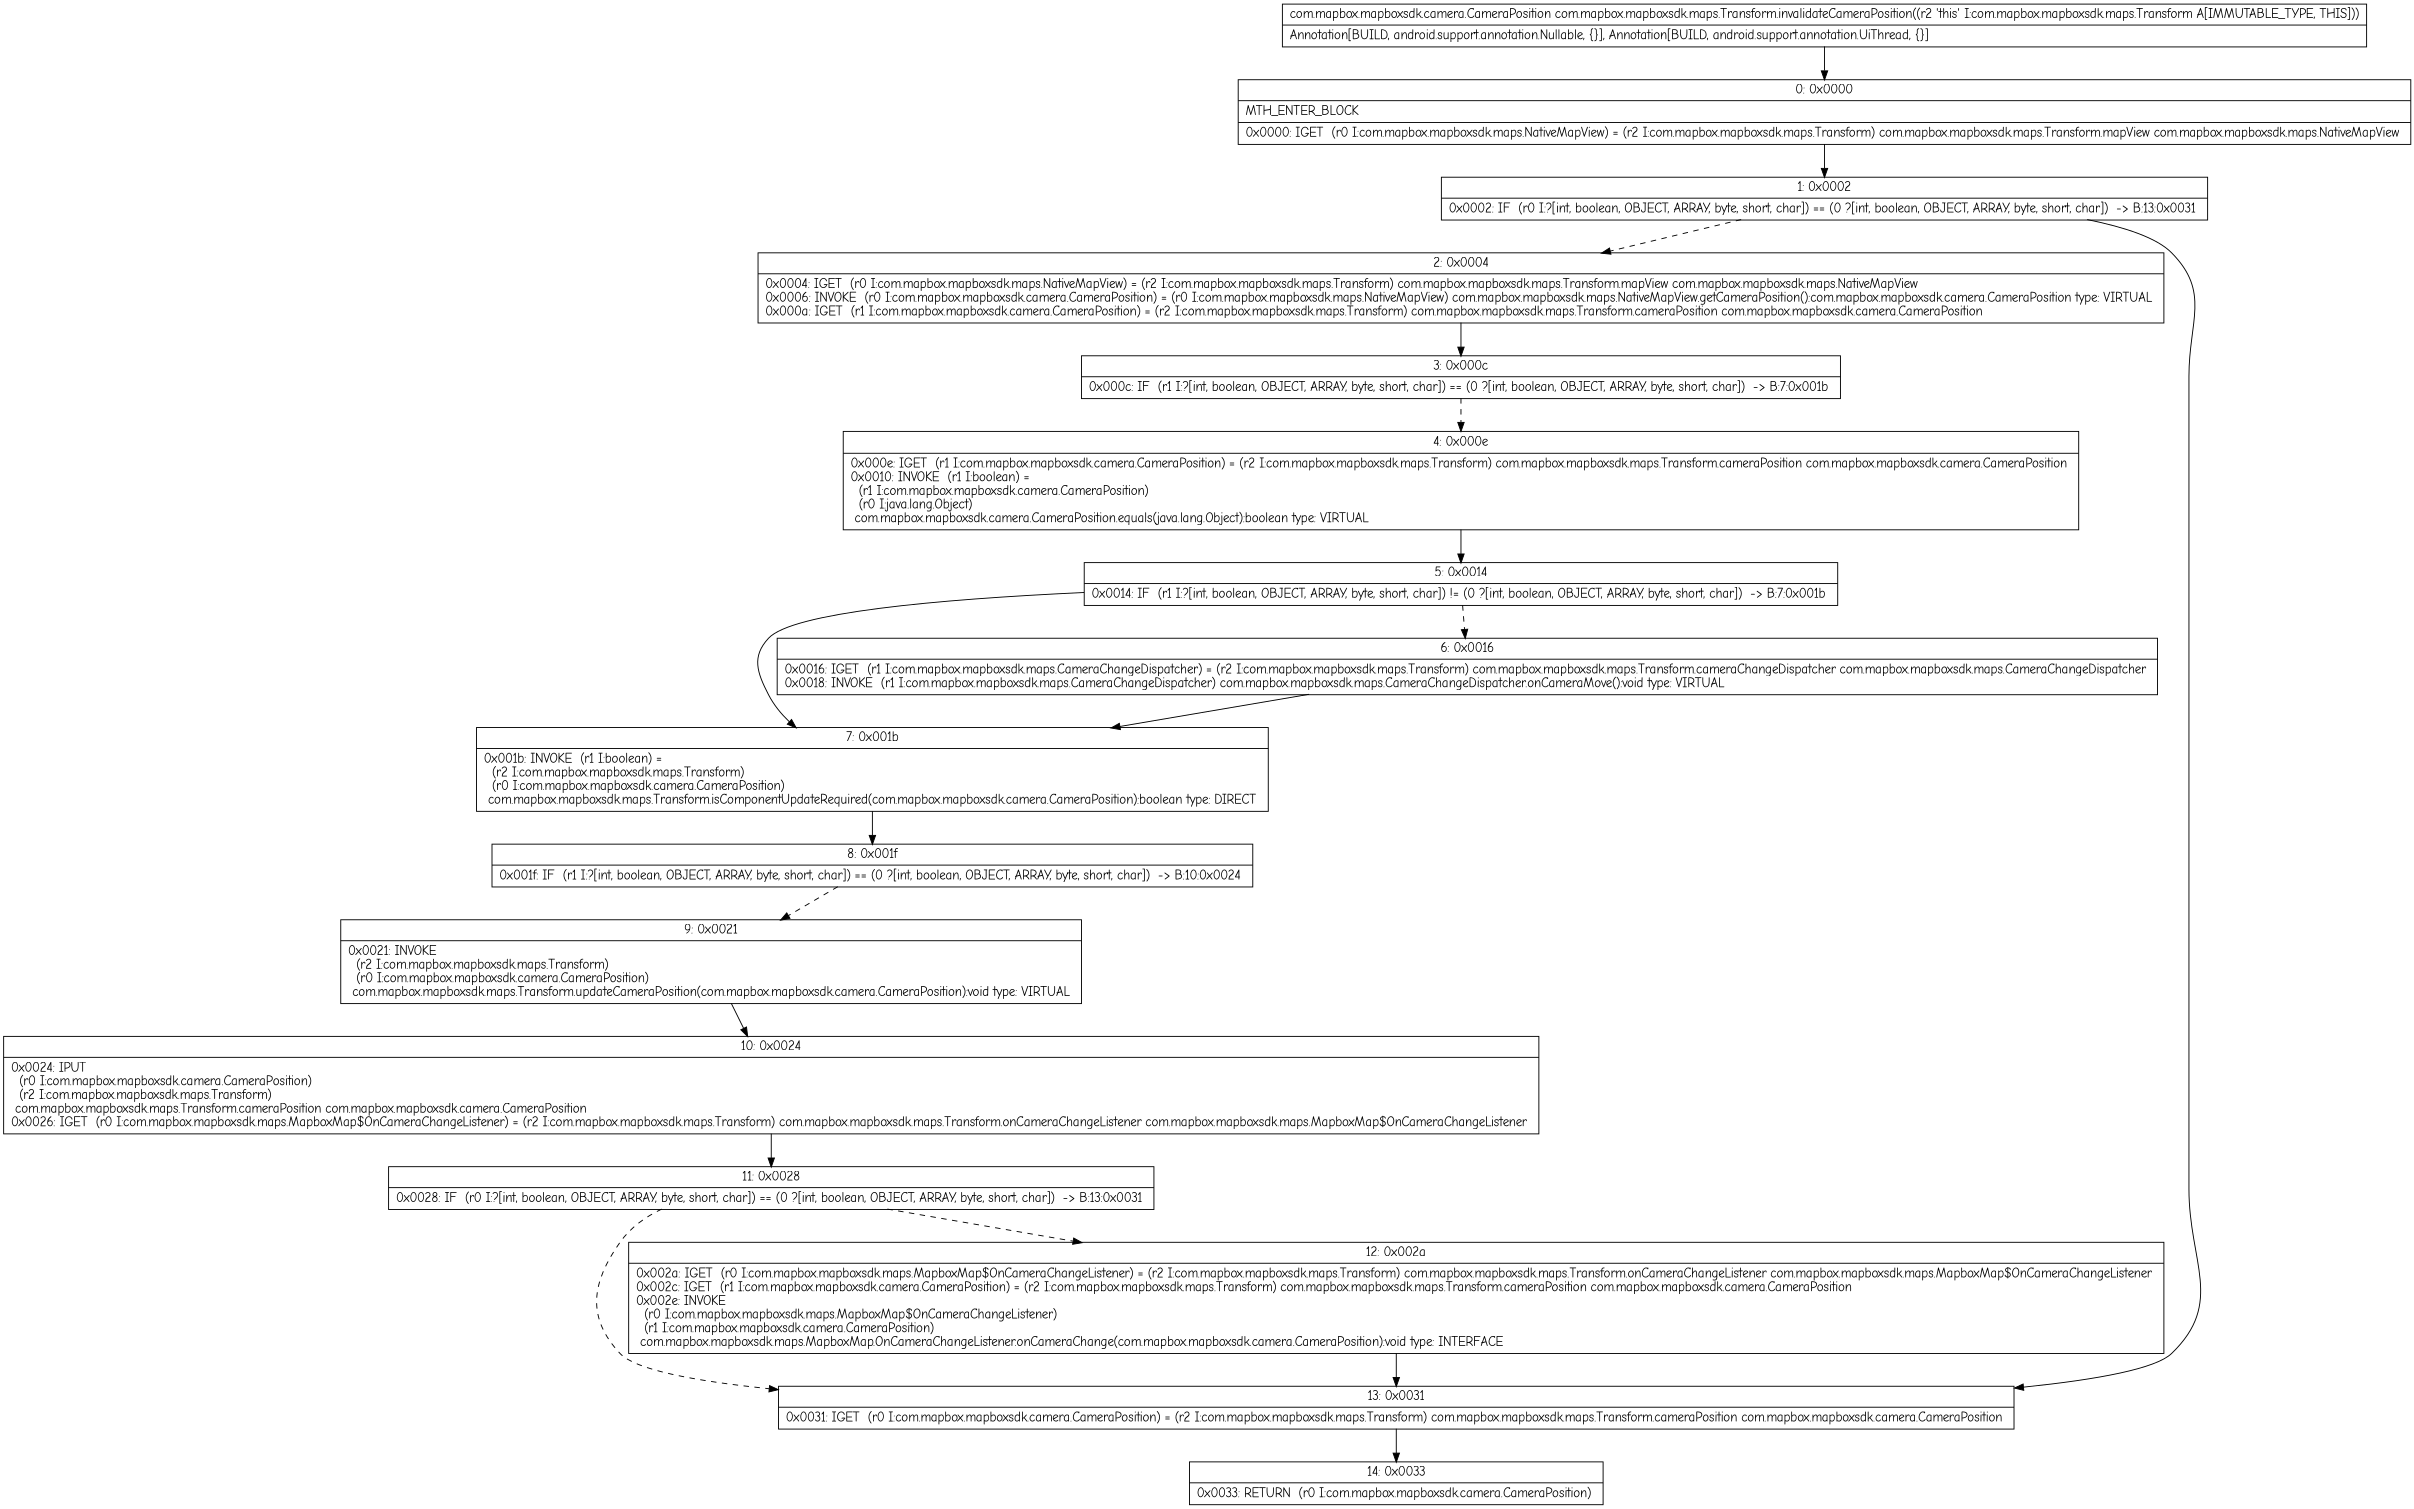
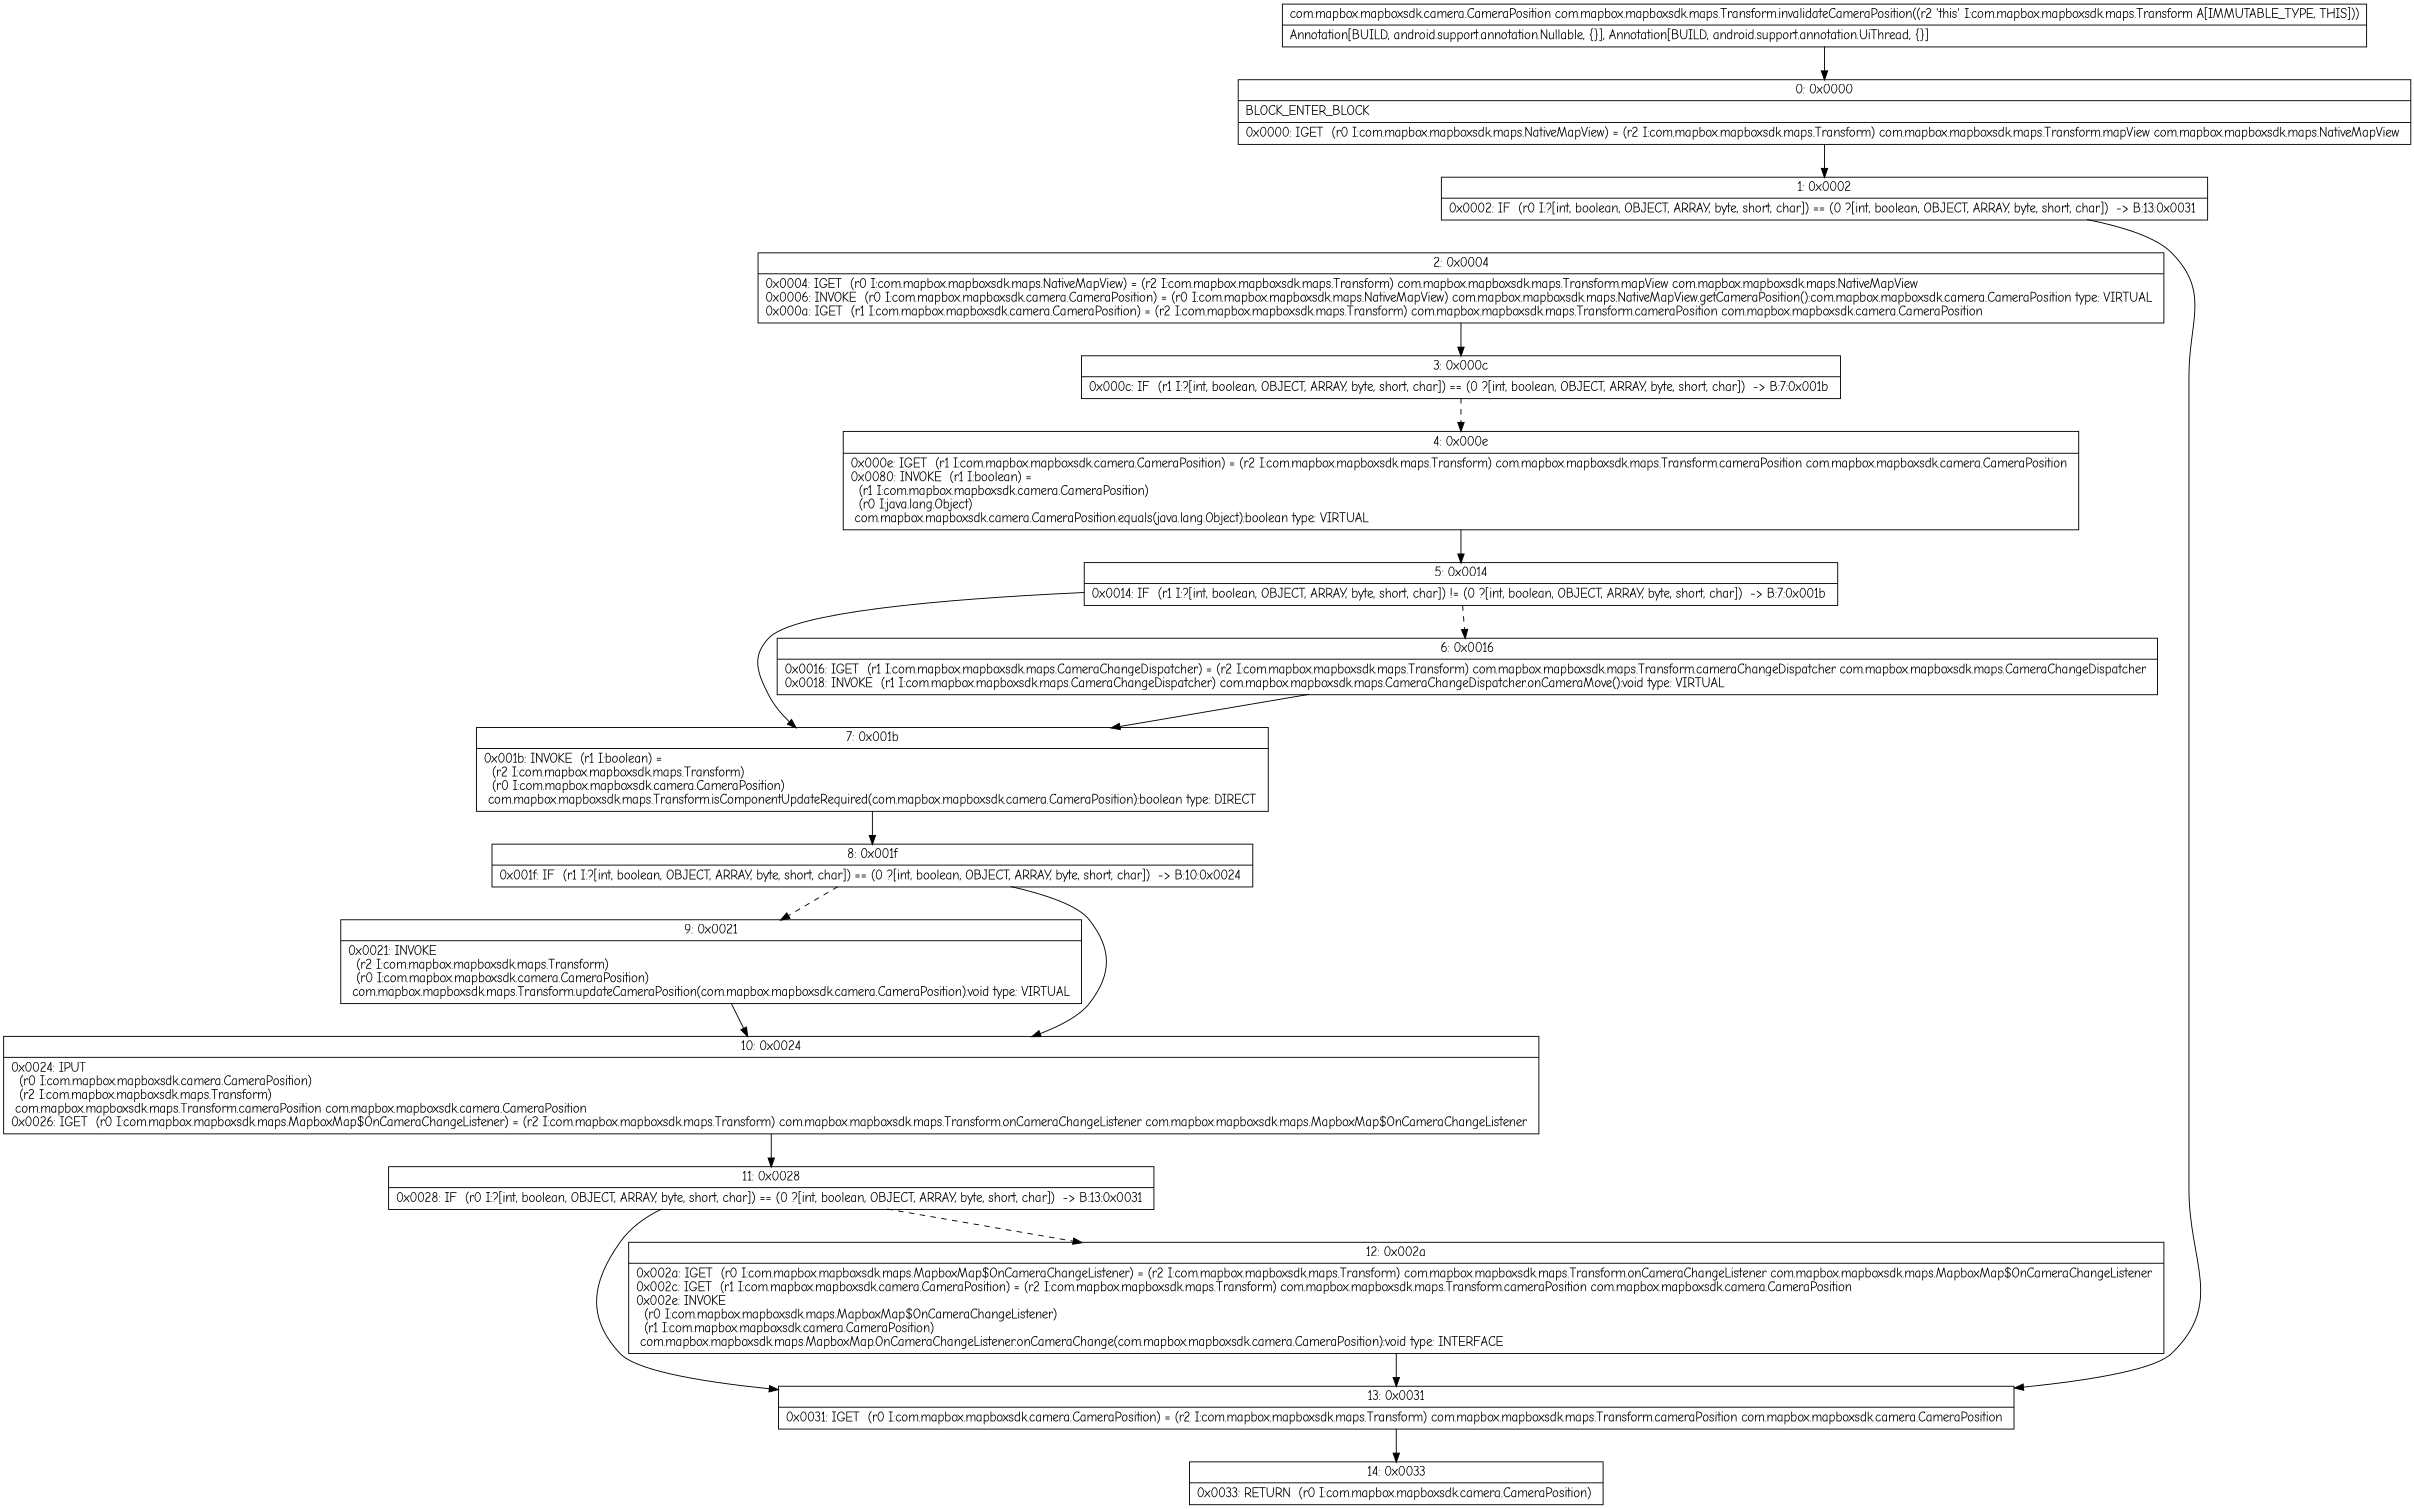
node "0: 0x0000": text "MTH_ENTER_BLOCK" -> "BLOCK_ENTER_BLOCK"
edge "1: 0x0002" -> "2: 0x0004": removed
node "4: 0x000e": text "0x0010: INVOKE  (r1 I:boolean) =" -> "0x0080: INVOKE  (r1 I:boolean) ="
edge "8: 0x001f" -> "10: 0x0024": added
edge "11: 0x0028" -> "13: 0x0031": style dashed -> solid
